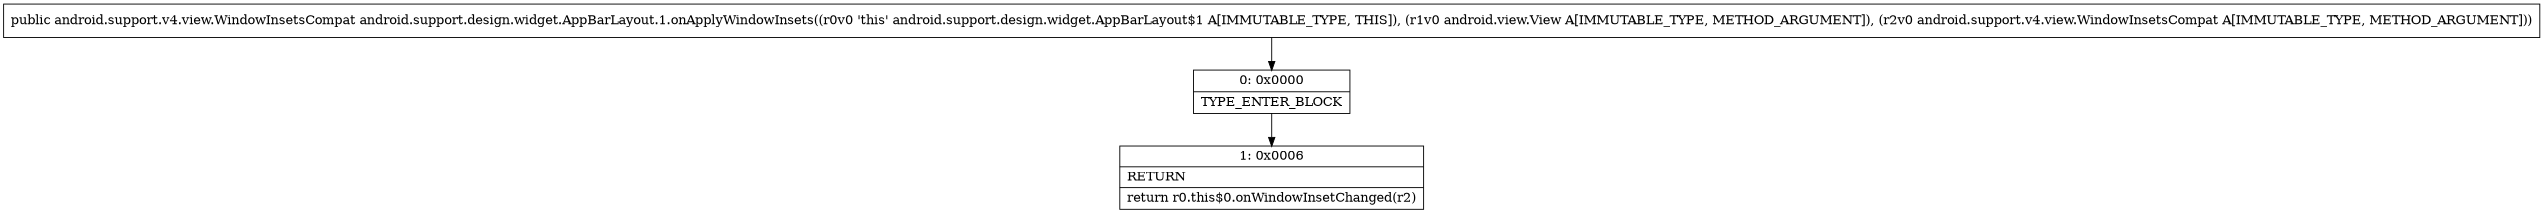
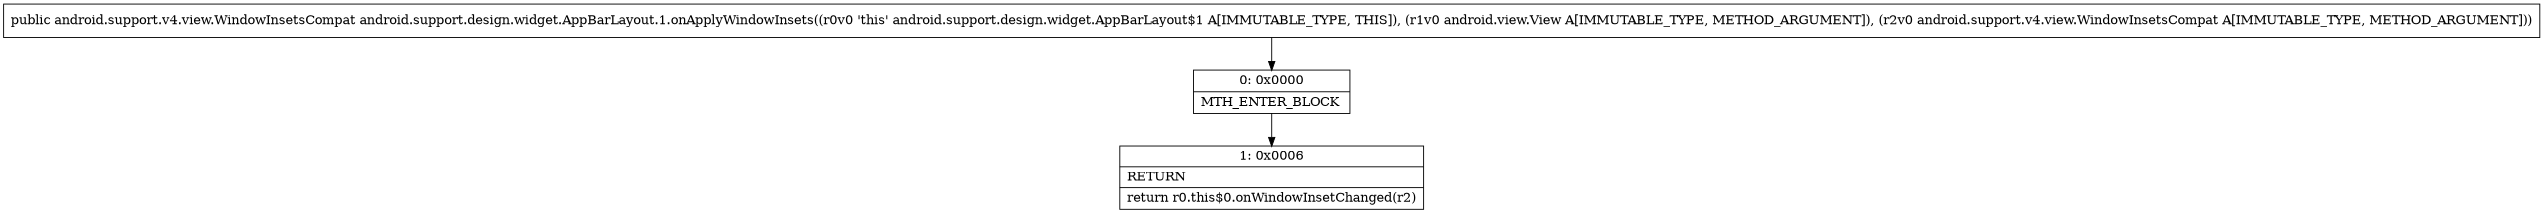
node "0: 0x0000": text "TYPE_ENTER_BLOCK" -> "MTH_ENTER_BLOCK"
